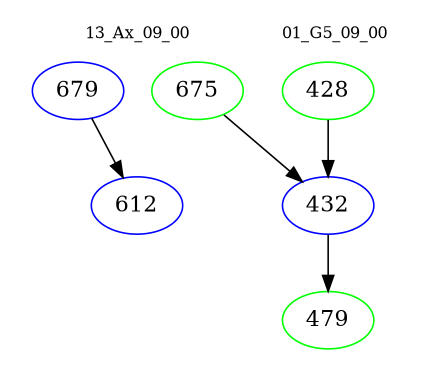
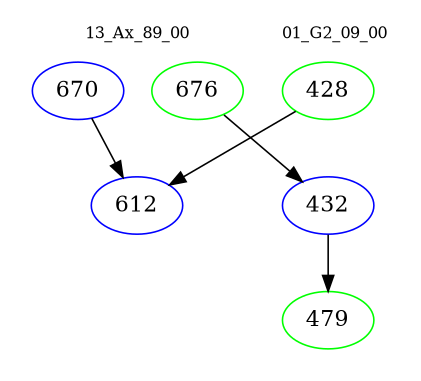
cluster "13_Ax_09_00": label "13_Ax_09_00" -> "13_Ax_89_00"
cluster "01_G5_09_00": label "01_G5_09_00" -> "01_G2_09_00"
node "679": label "679" -> "670"
node "675": label "675" -> "676"
edge "428" -> "432": now "428" -> "612"
